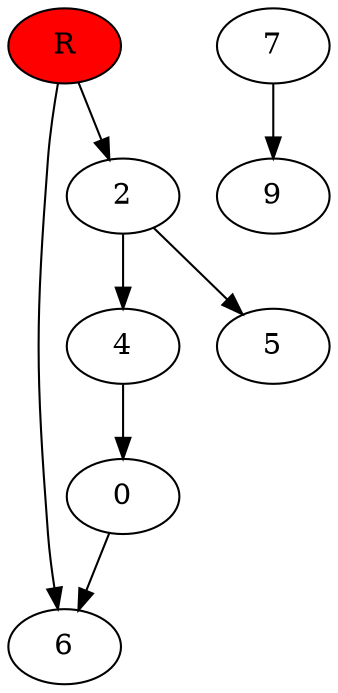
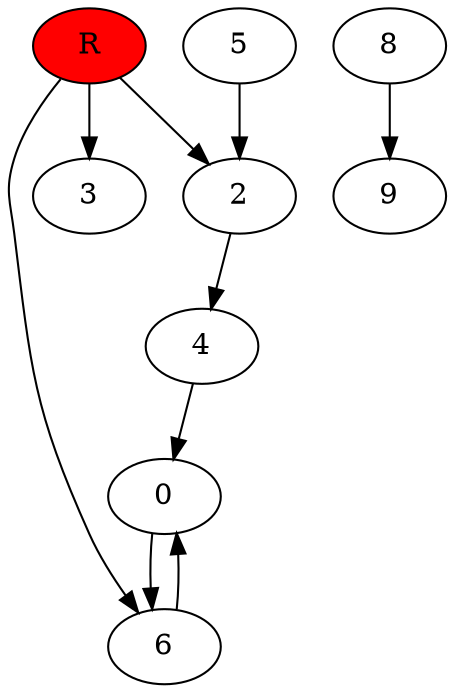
node "7": label "7" -> "8"
node "3": added
edge "2" -> "5": reversed
edge "6" -> "0": added
